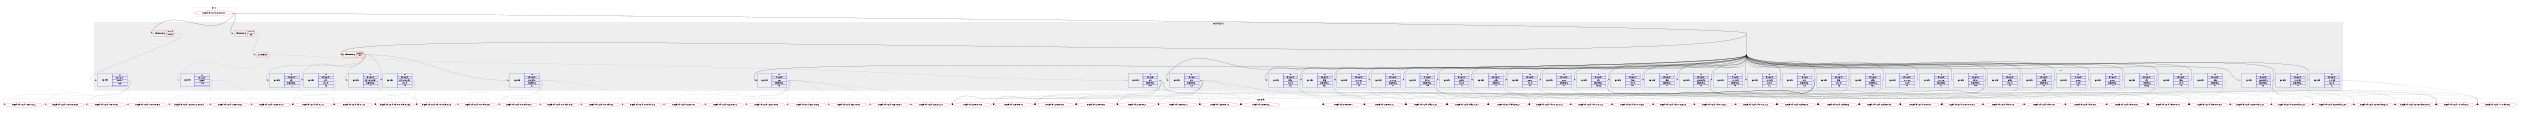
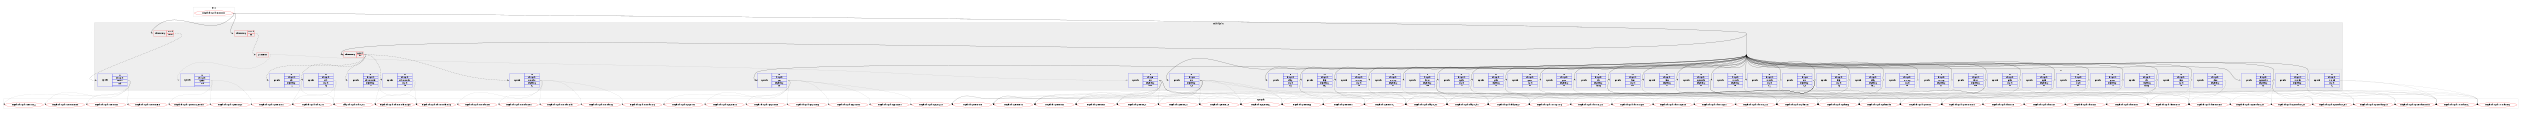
node "portage://dev-haskell/chell-0.4.0.2": label "portage://dev-haskell/chell-0.4.0.2" -> "cereal://dev-haskell/chell-0.4.0.2"
node "portage://dev-lang/ghc-8.6.4": label "portage://dev-lang/ghc-8.6.4" -> "portage://dev-cabal/ghc-8.6.4"
node "portage://dev-lang/ghc-8.6.5": added
node "portage://dev-haskell/network-sax-0.7.5": label "portage://dev-haskell/network-sax-0.7.5" -> "portage://dev-haskell/libxml-sax-0.7.5"
node "portage://dev-haskell/parsec-3.1.11": label "portage://dev-haskell/parsec-3.1.11" -> "portage://dev-haskell/smaller-3.1.11"
